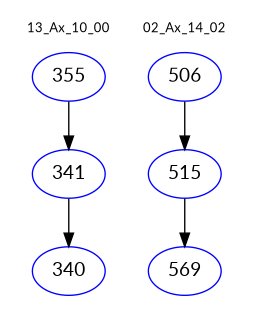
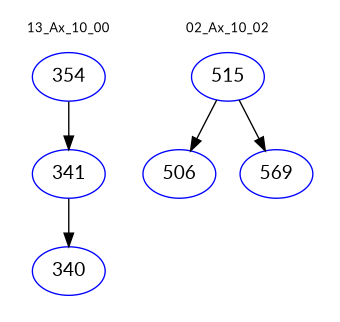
cluster "02_Ax_14_02": label "02_Ax_14_02" -> "02_Ax_10_02"
node "355": label "355" -> "354"
edge "506" -> "515": reversed
